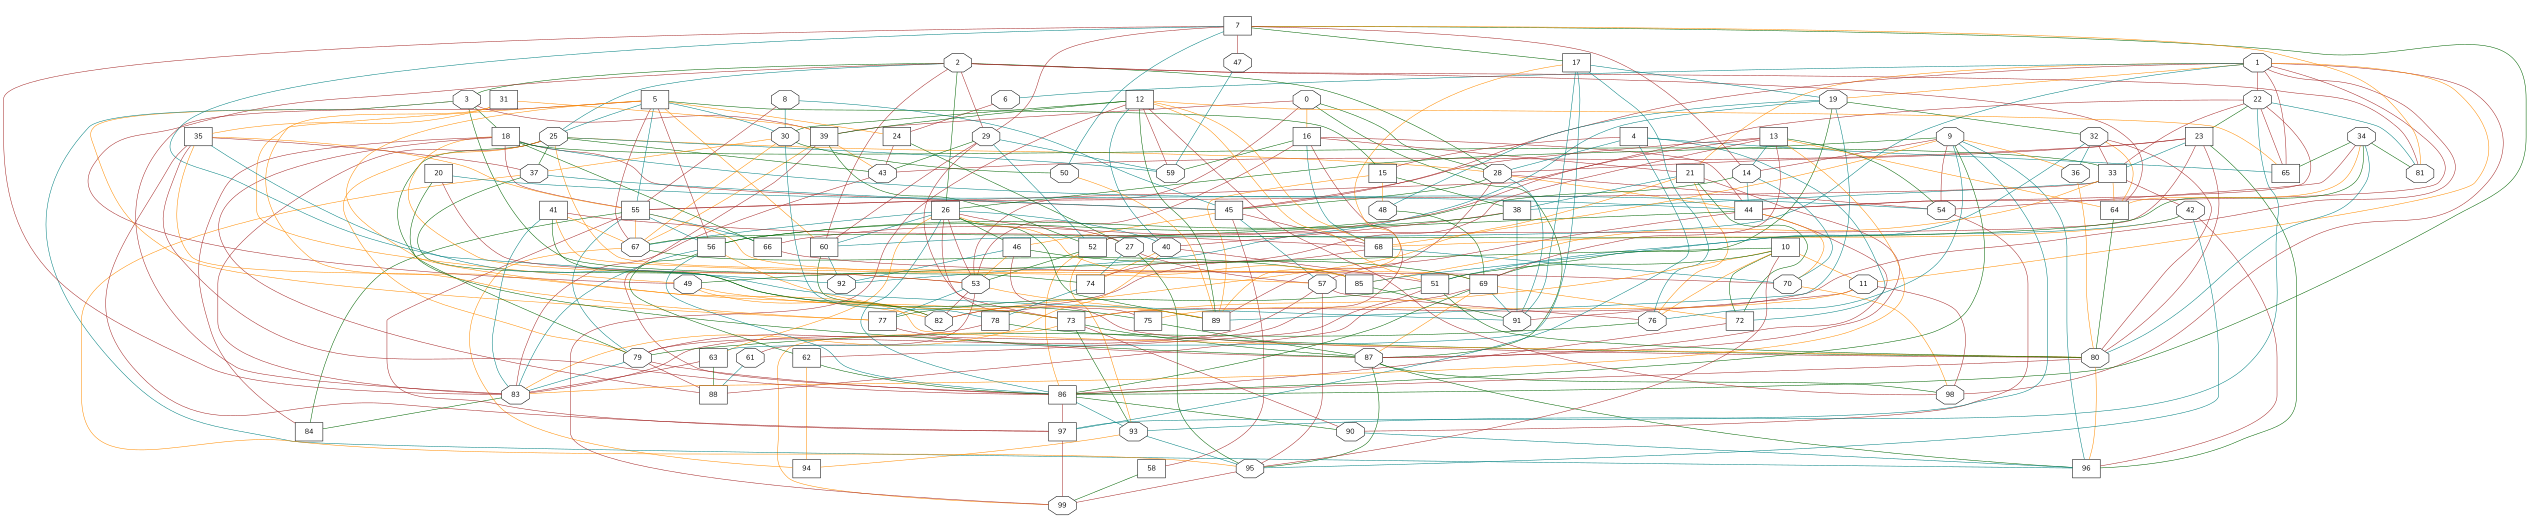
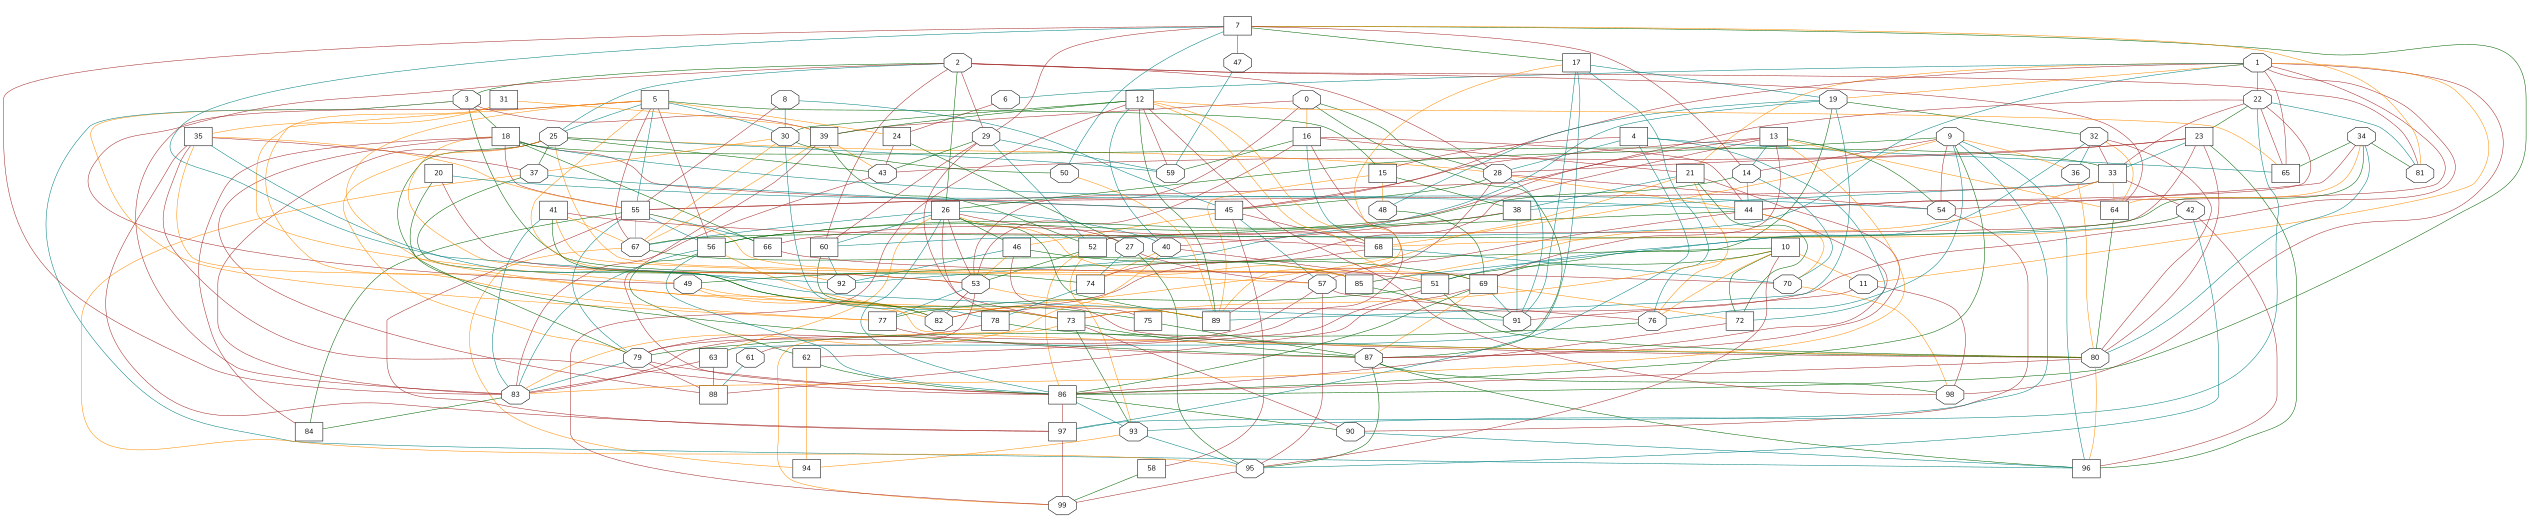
edge "2" -- "28": color darkgreen -> brown
edge "5" -- "60": now "5" -- "92"
edge "11" -- "75": removed
